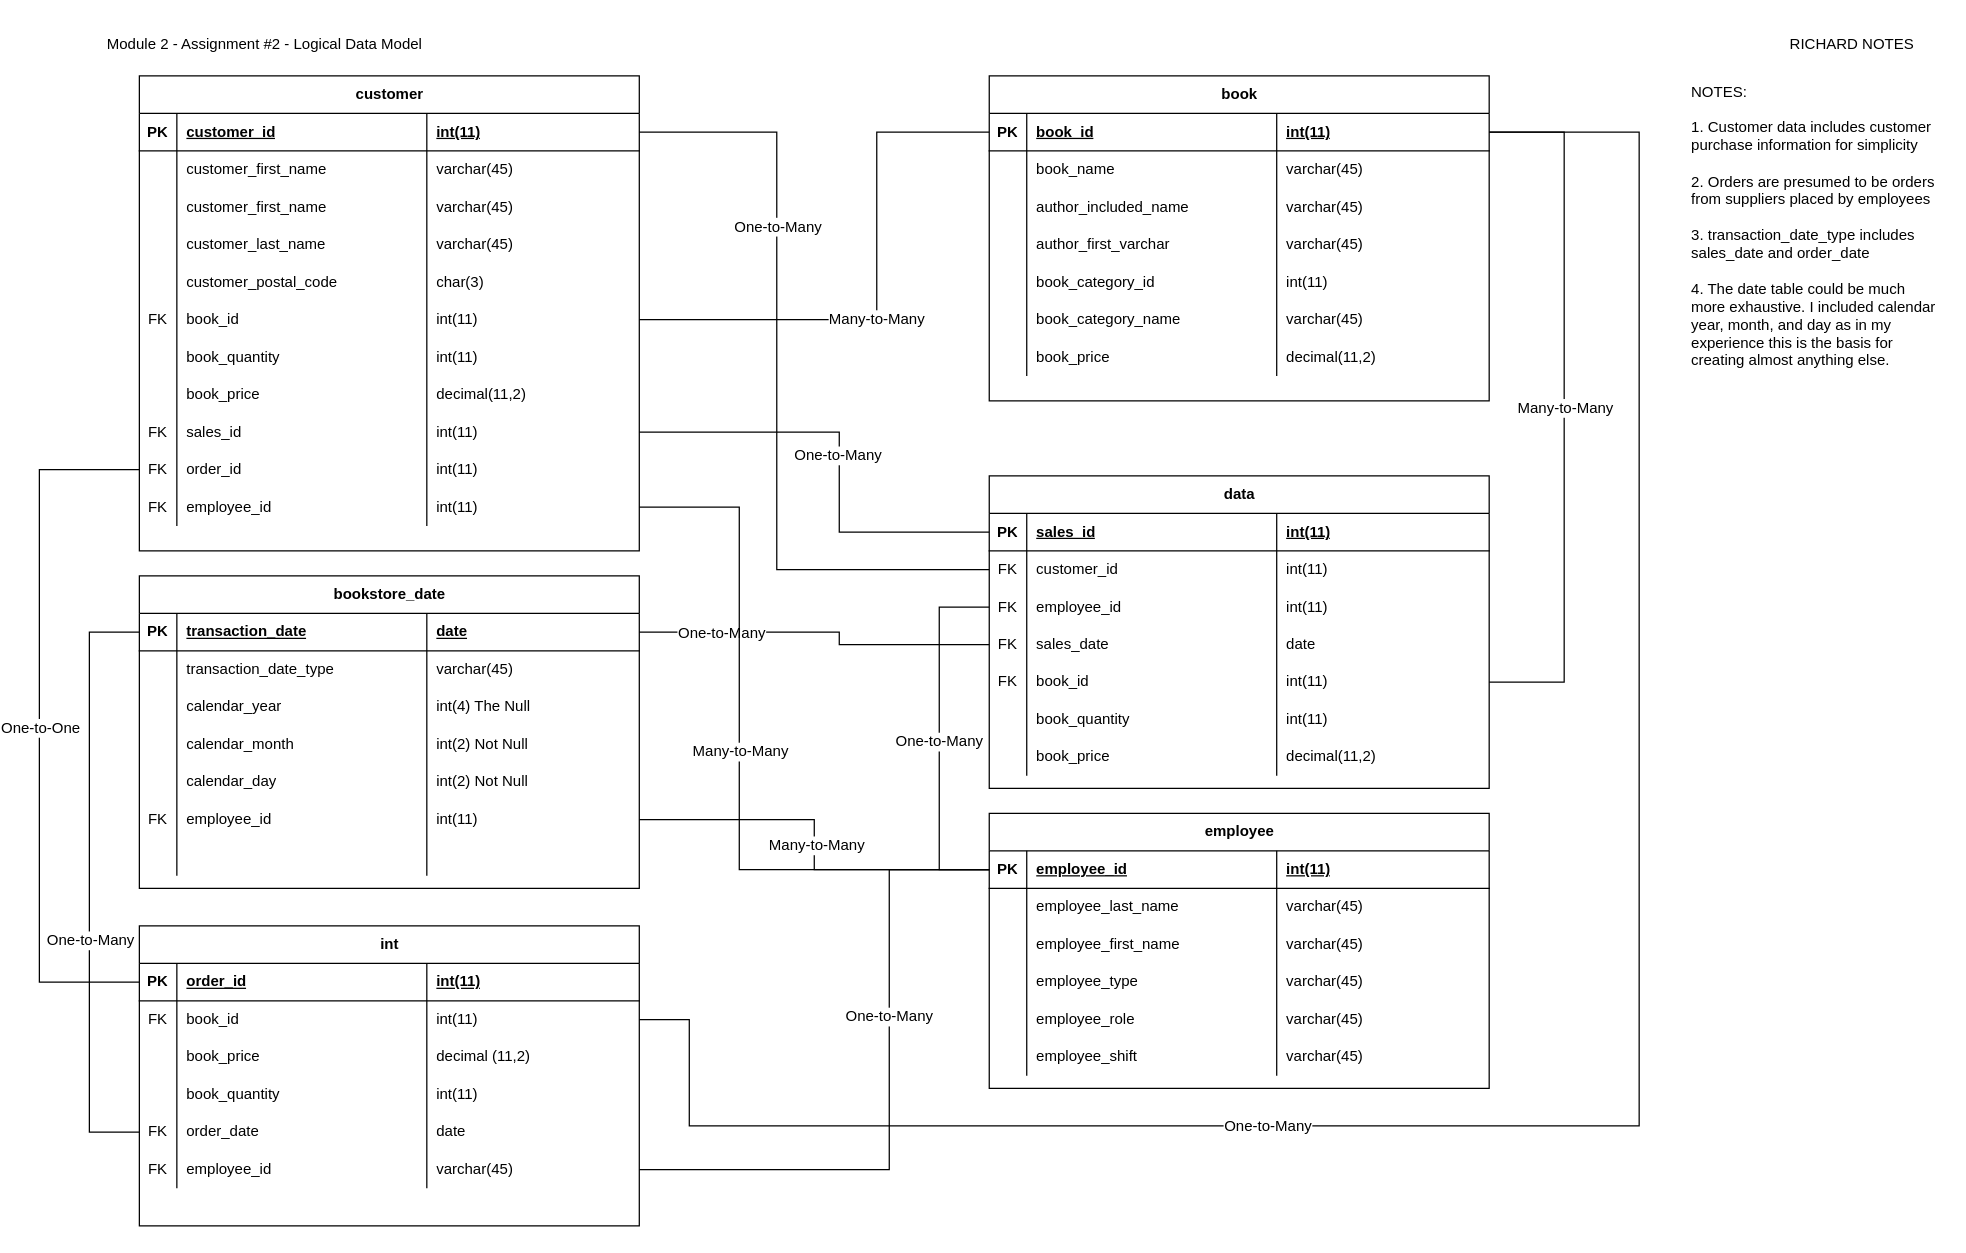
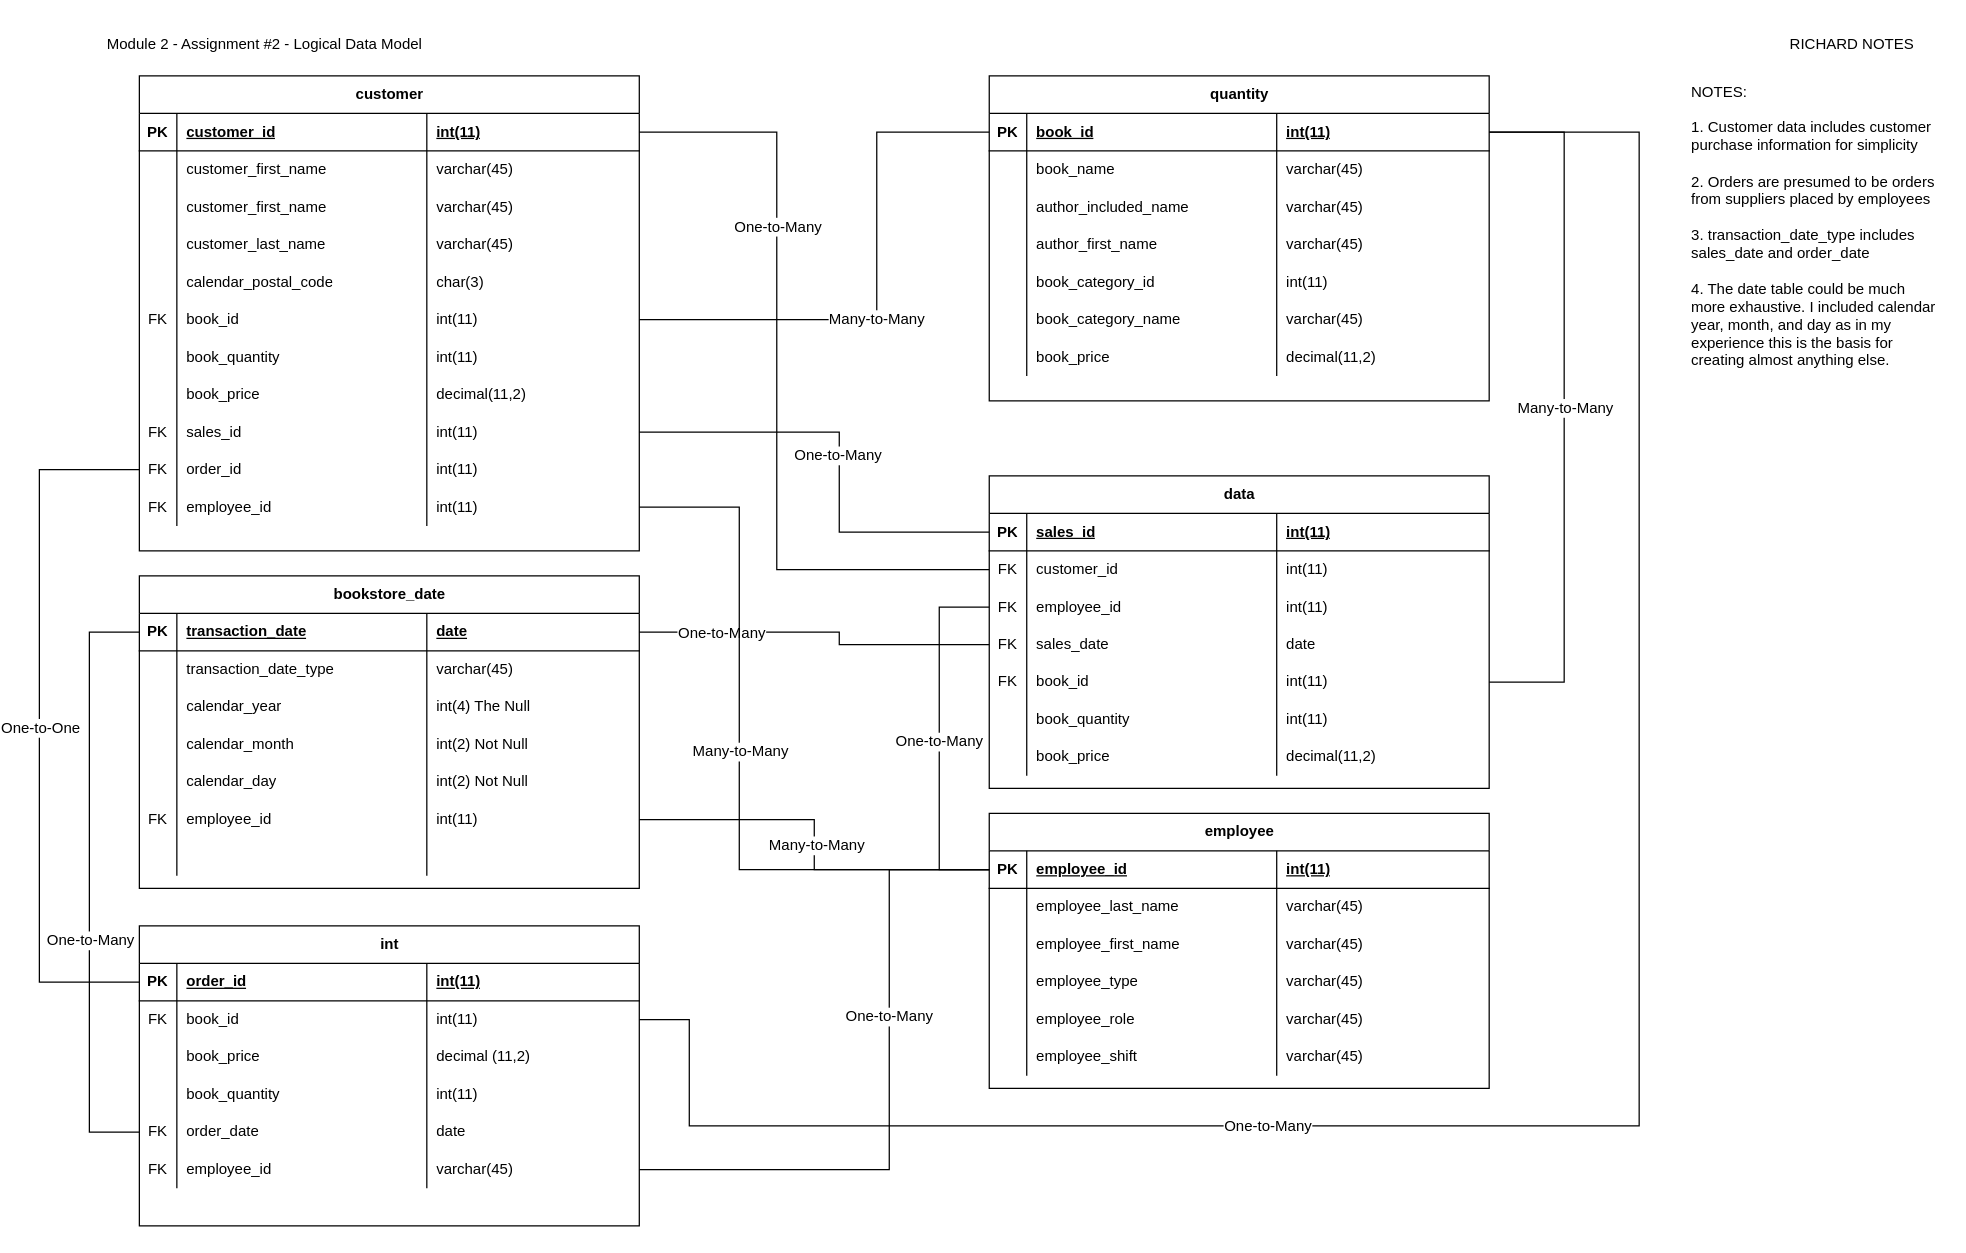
node "book": label "book" -> "quantity"
node "author_first_varchar": label "author_first_varchar" -> "author_first_name"
node "customer_postal_code": label "customer_postal_code" -> "calendar_postal_code"
